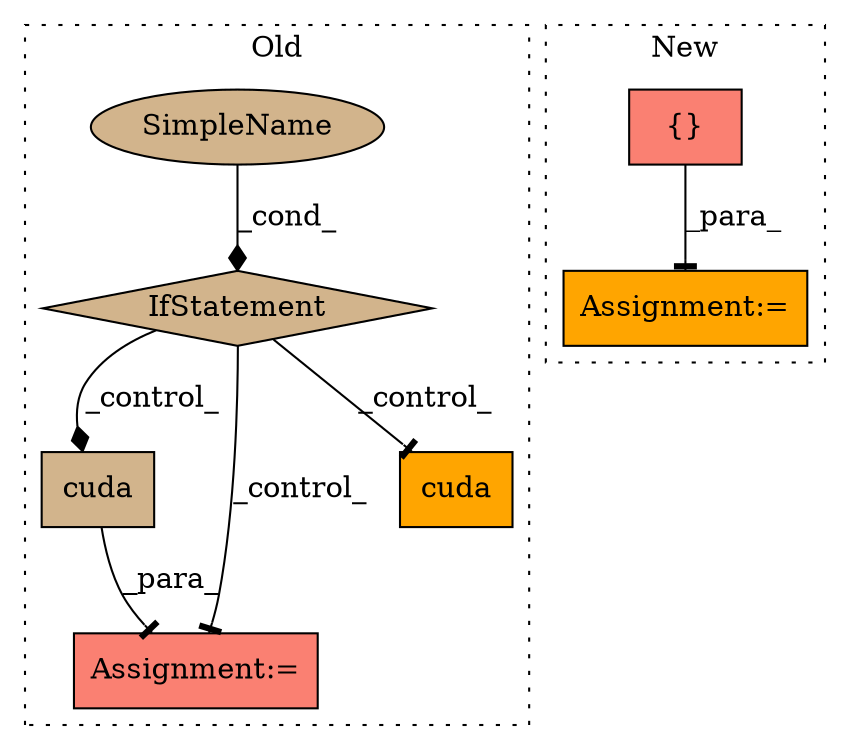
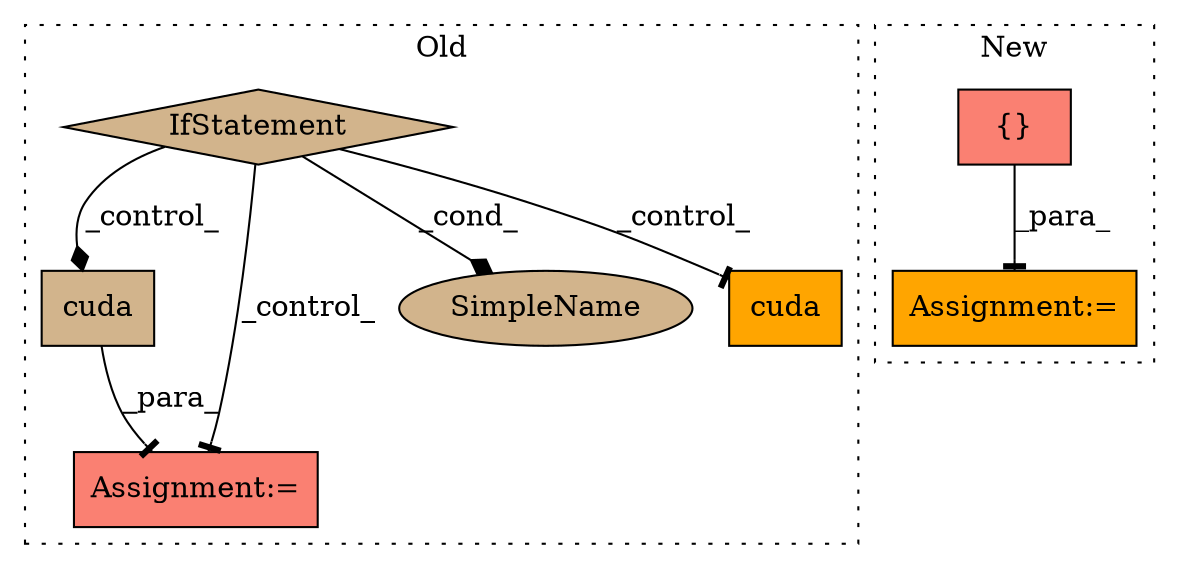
edge "SimpleName" -> "IfStatement": reversed
